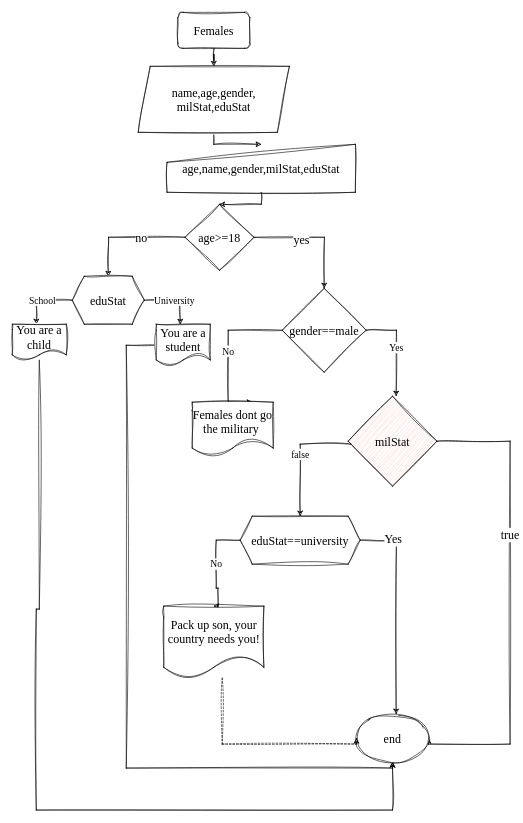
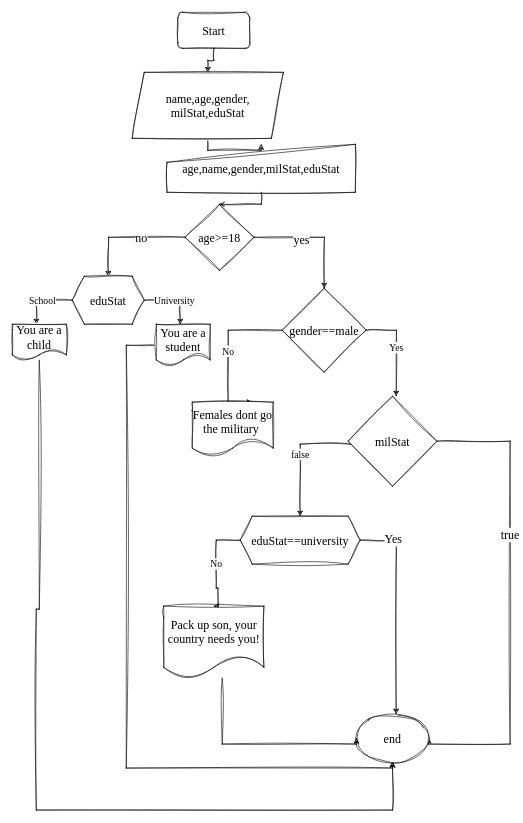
node "Females": label "Females" -> "Start"
node "name,age,gender, milStat,eduStat": moved (214, 99) -> (208, 105)
edge "age,name,gender,milStat,eduStat" -> "age>=18": arrowhead classic -> open
node "milStat": fillcolor #f8cecc -> #ffffff
edge "Pack up son, your country needs you!" -> "end": style dashed -> solid
